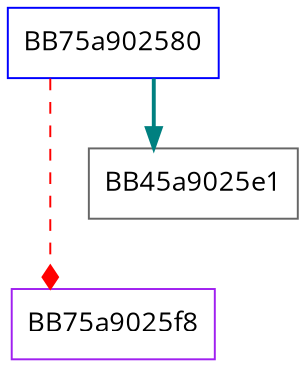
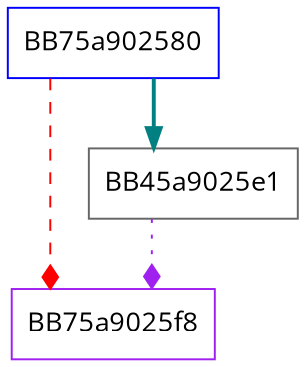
edge "BB45a9025e1" -> "BB75a9025f8": added
